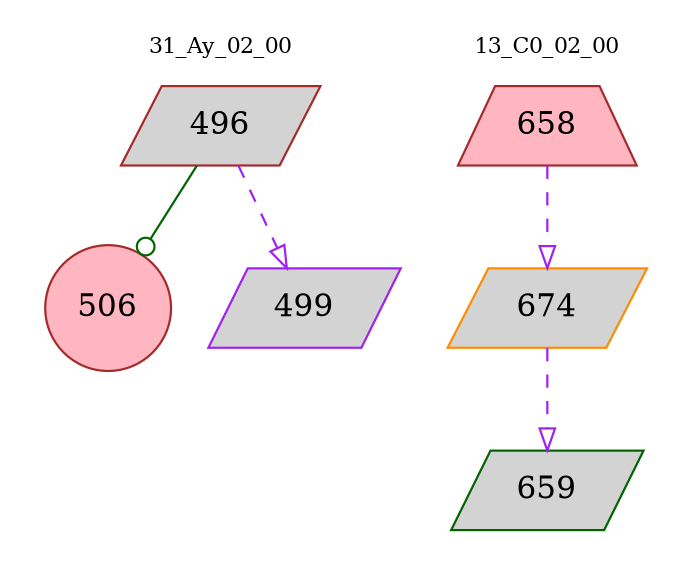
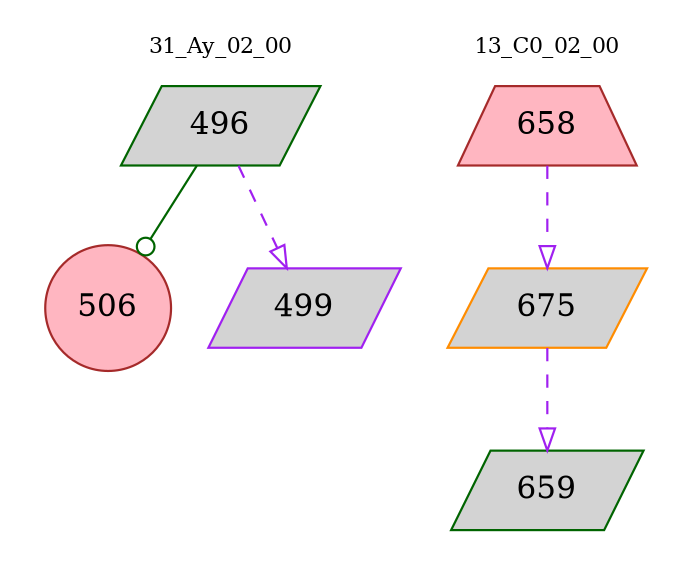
node "496": color brown -> darkgreen
node "674": label "674" -> "675"
